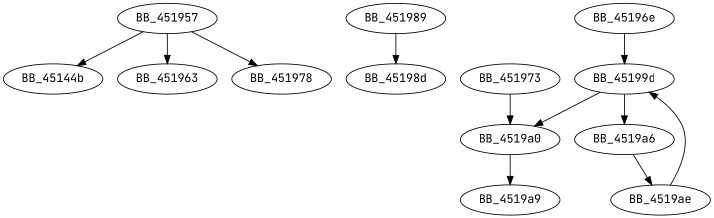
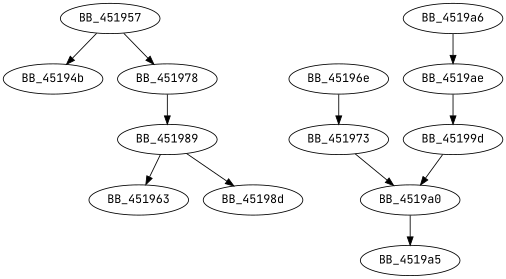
edge "BB_451957" -> "BB_451963": now "BB_451989" -> "BB_451963"
edge "BB_45196e" -> "BB_45199d": now "BB_45196e" -> "BB_451973"
node "BB_45144b": label "BB_45144b" -> "BB_45194b"
edge "BB_451978" -> "BB_451989": added
edge "BB_45199d" -> "BB_4519a6": removed
node "BB_4519a9": label "BB_4519a9" -> "BB_4519a5"
